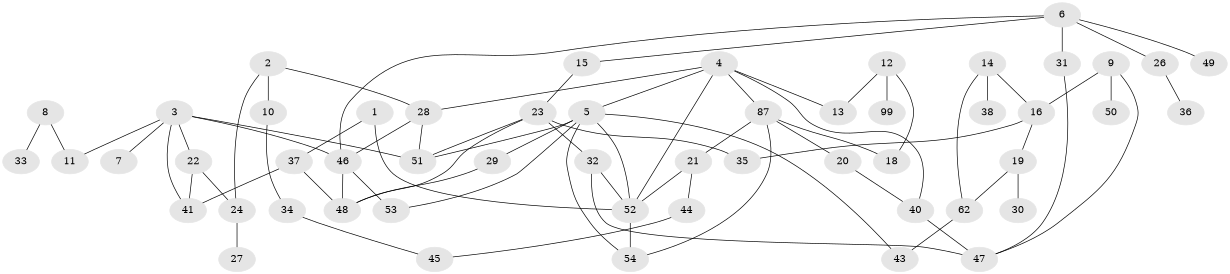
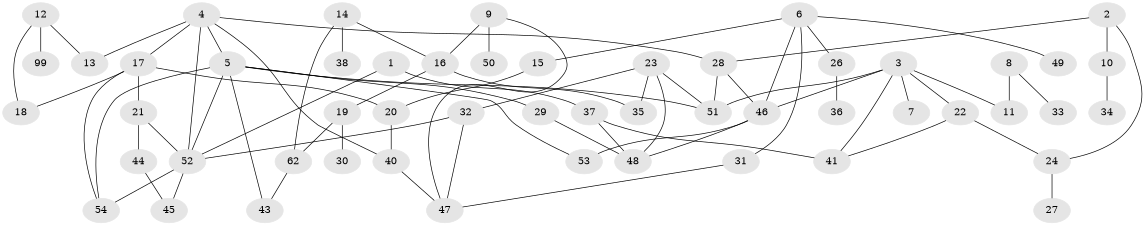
edge "15" -- "23": now "15" -- "20"
node "87": label "87" -> "17"
edge "34" -- "45": now "52" -- "45"
